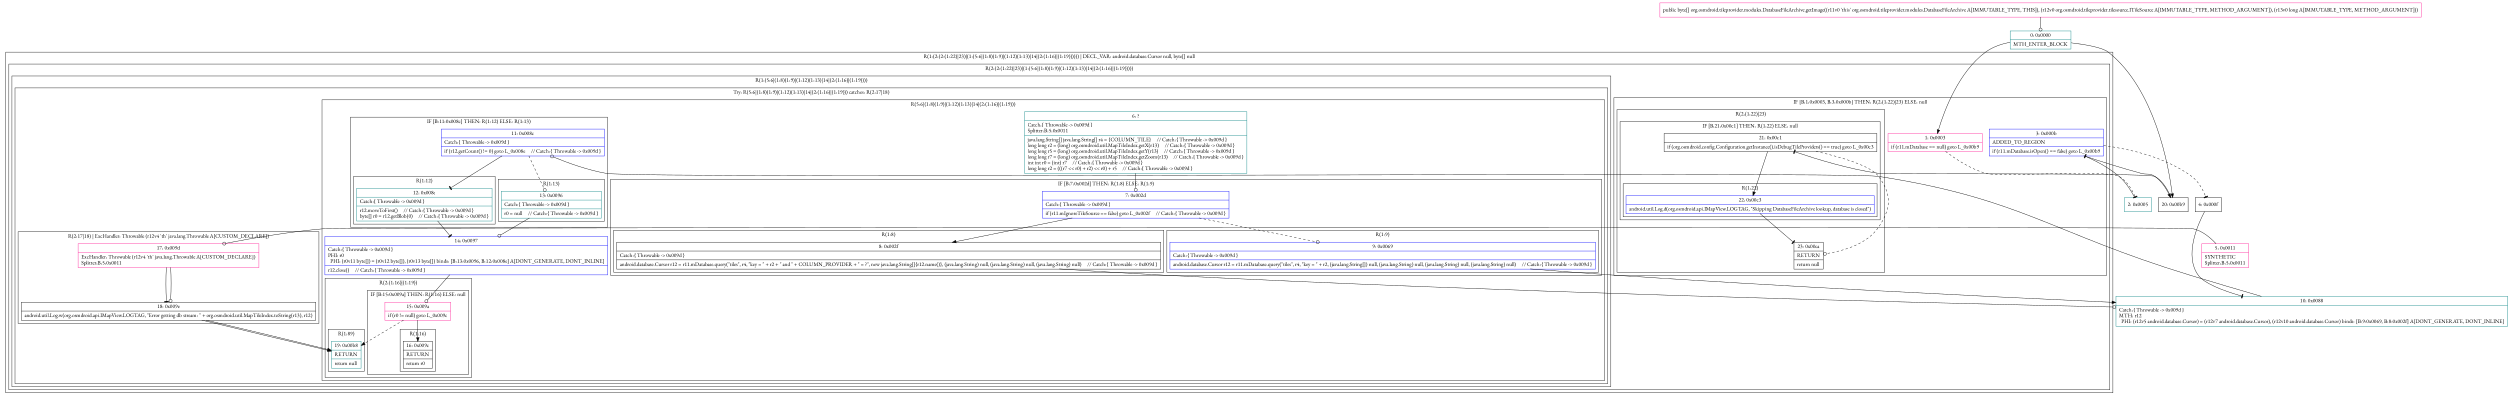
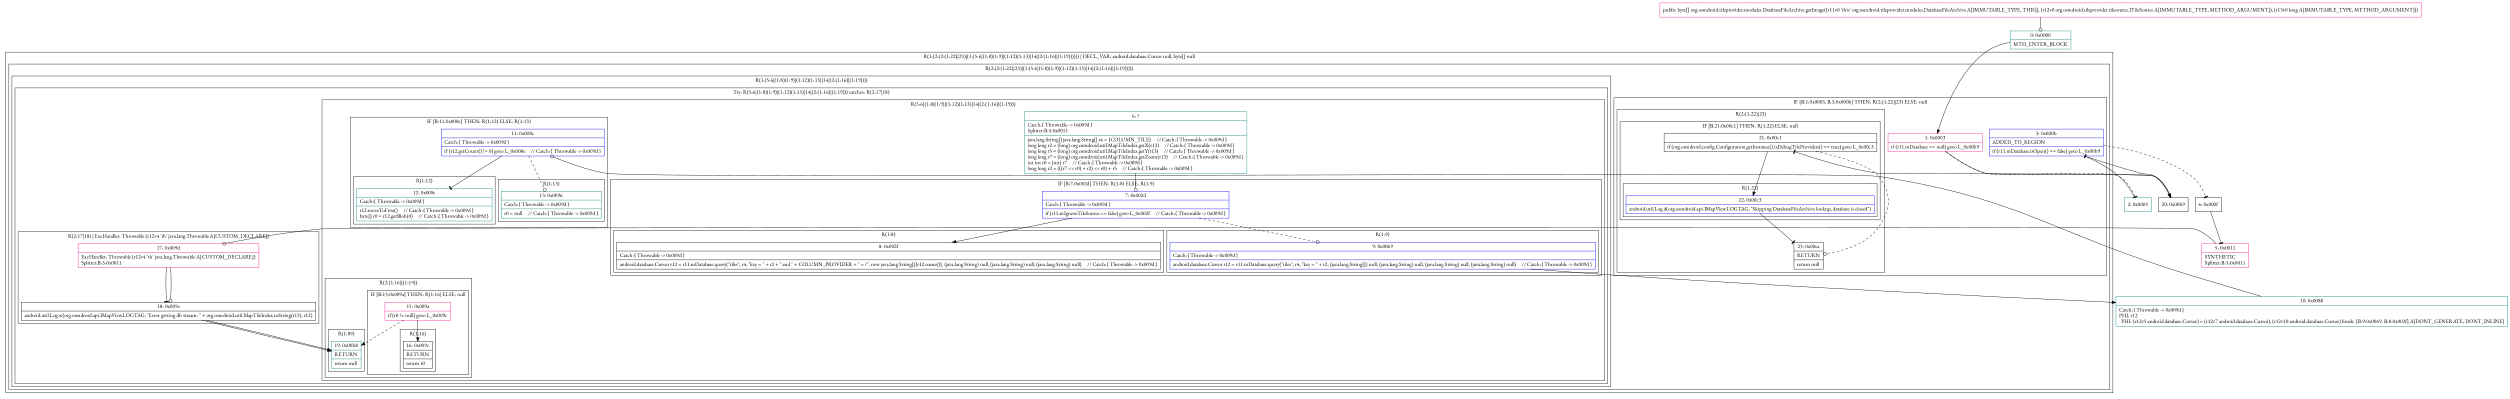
edge "0: 0x0000" -> "20: 0x00b9": now "1: 0x0003" -> "20: 0x00b9"
node "14: 0x0097": removed
edge "4: 0x000f" -> "10: 0x0088": now "4: 0x000f" -> "5: 0x0011"
edge "8: 0x002f" -> "10: 0x0088": removed
node "10: 0x0088": text "MTH: r12" -> "PHI: r12"
